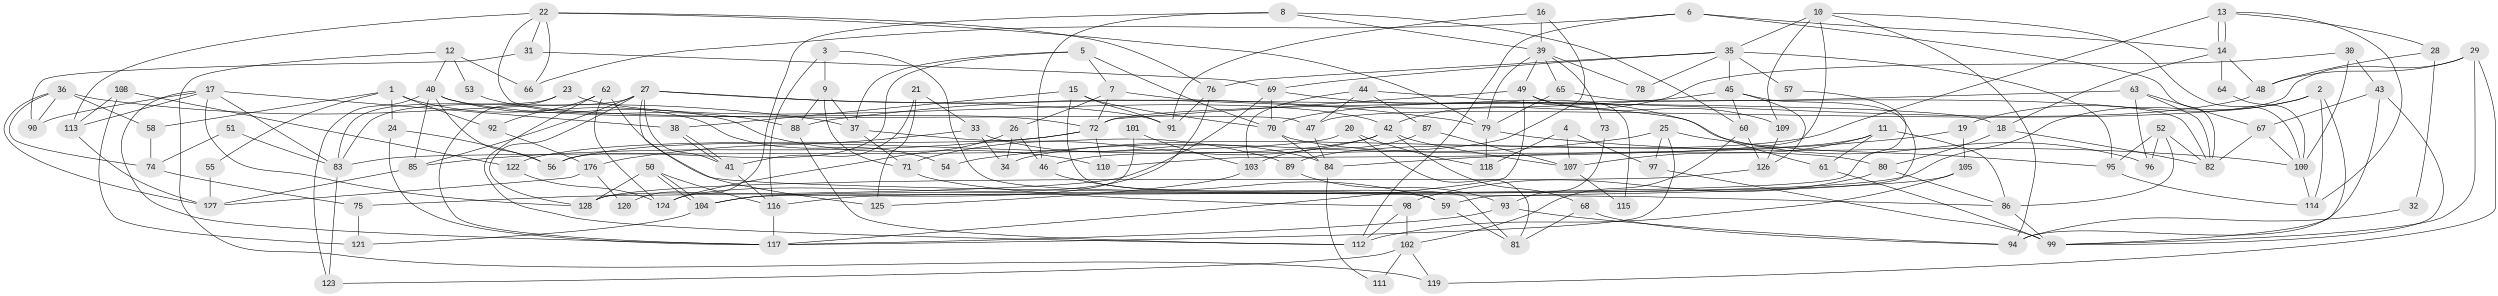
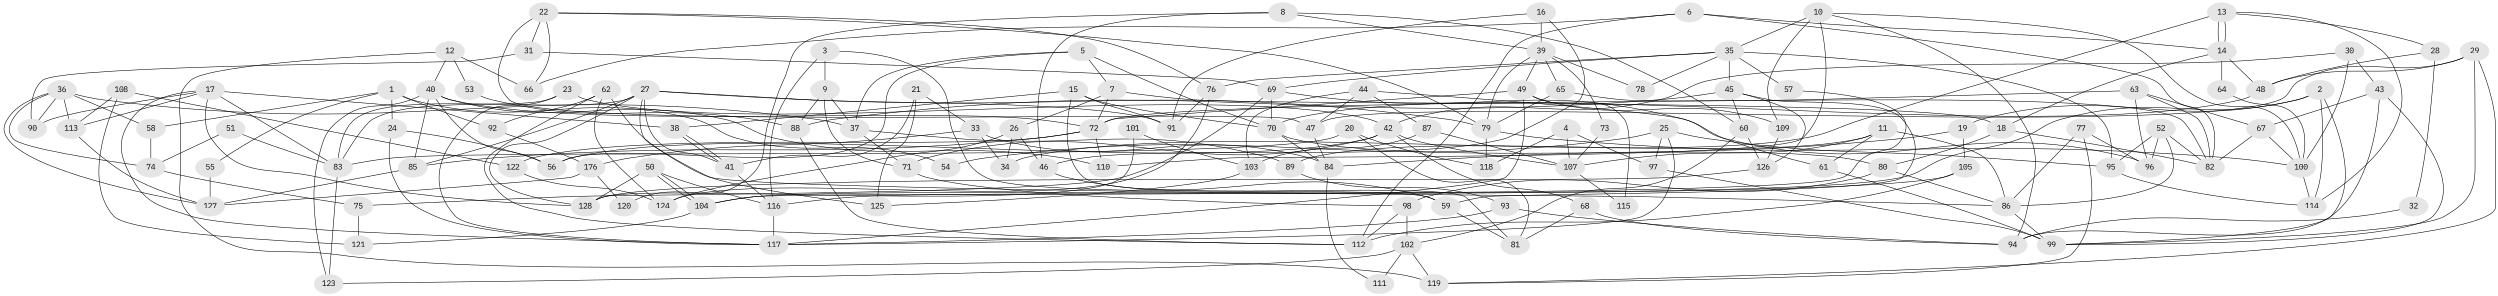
edge "22" -- "113": now "36" -- "113"
node "77": added
edge "73" -- "93": now "73" -- "107"
